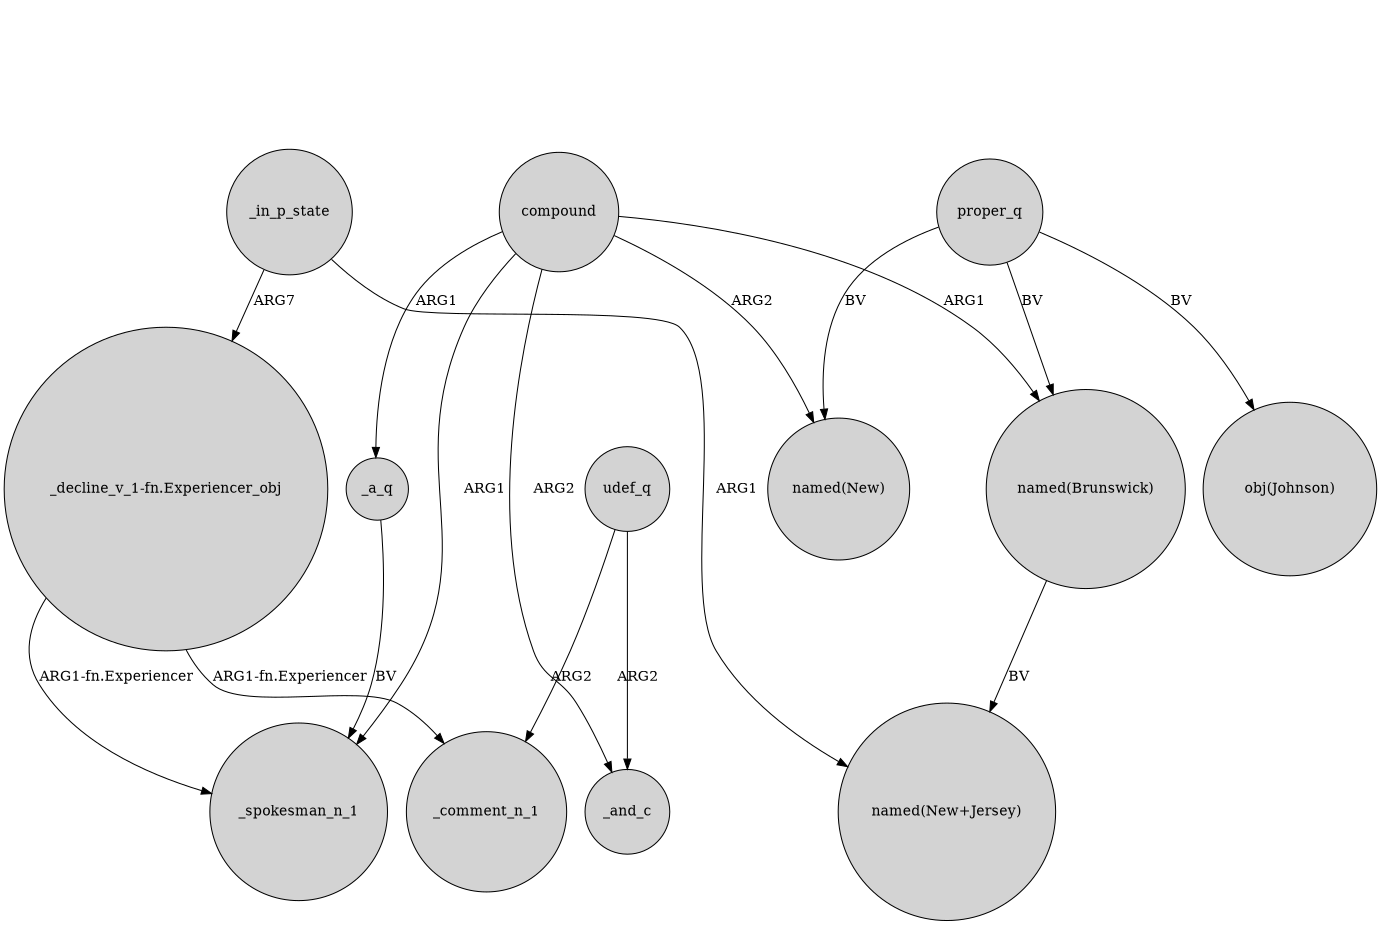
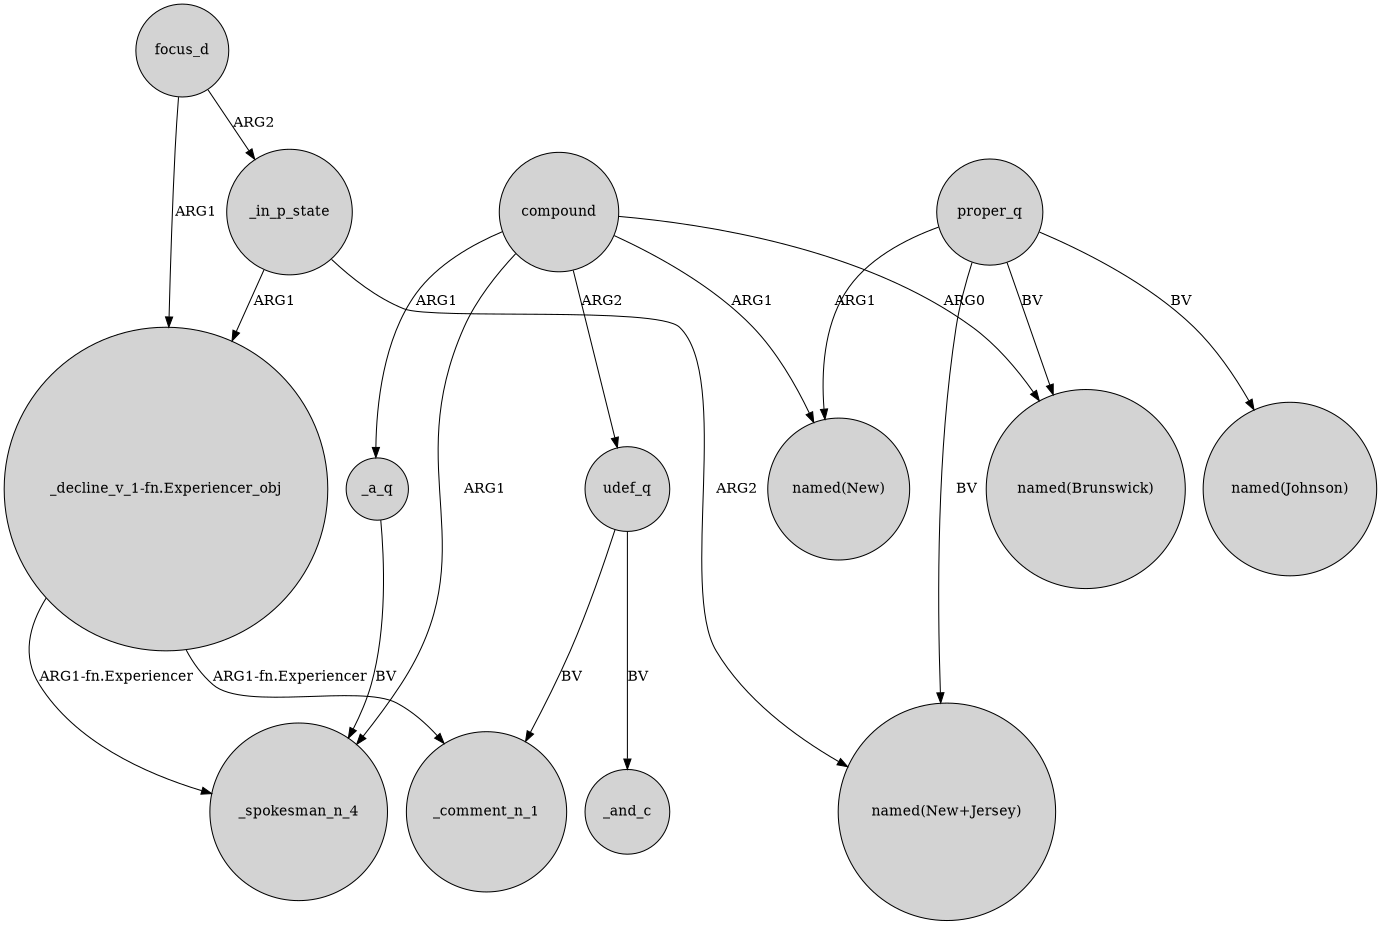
node "focus_d": added
edge "_in_p_state" -> "_decline_v_1-fn.Experiencer_obj": label "ARG7" -> "ARG1"
edge "compound" -> "named(New)": label "ARG2" -> "ARG1"
edge "proper_q" -> "named(New)": label "BV" -> "ARG1"
edge "compound" -> "named(Brunswick)": label "ARG1" -> "ARG0"
edge "_in_p_state" -> "named(New+Jersey)": label "ARG1" -> "ARG2"
node "obj(Johnson)": label "obj(Johnson)" -> "named(Johnson)"
edge "compound" -> "_and_c": now "compound" -> "udef_q"
edge "named(Brunswick)" -> "named(New+Jersey)": now "proper_q" -> "named(New+Jersey)"
edge "udef_q" -> "_comment_n_1": label "ARG2" -> "BV"
edge "udef_q" -> "_and_c": label "ARG2" -> "BV"
node "_spokesman_n_1": label "_spokesman_n_1" -> "_spokesman_n_4"
